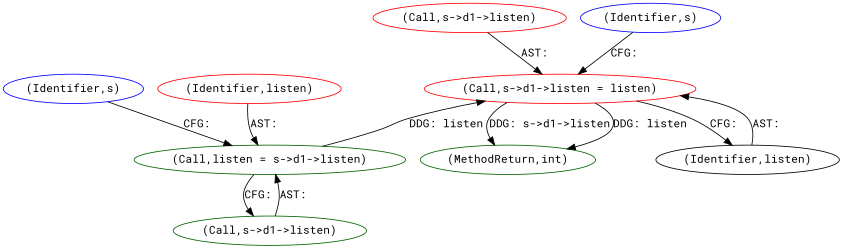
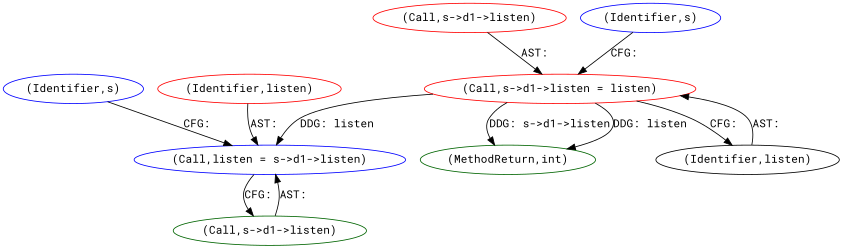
edge "(Call,listen = s->d1->listen)" -> "(Call,s->d1->listen = listen)": reversed
node "(Call,listen = s->d1->listen)": color darkgreen -> blue
